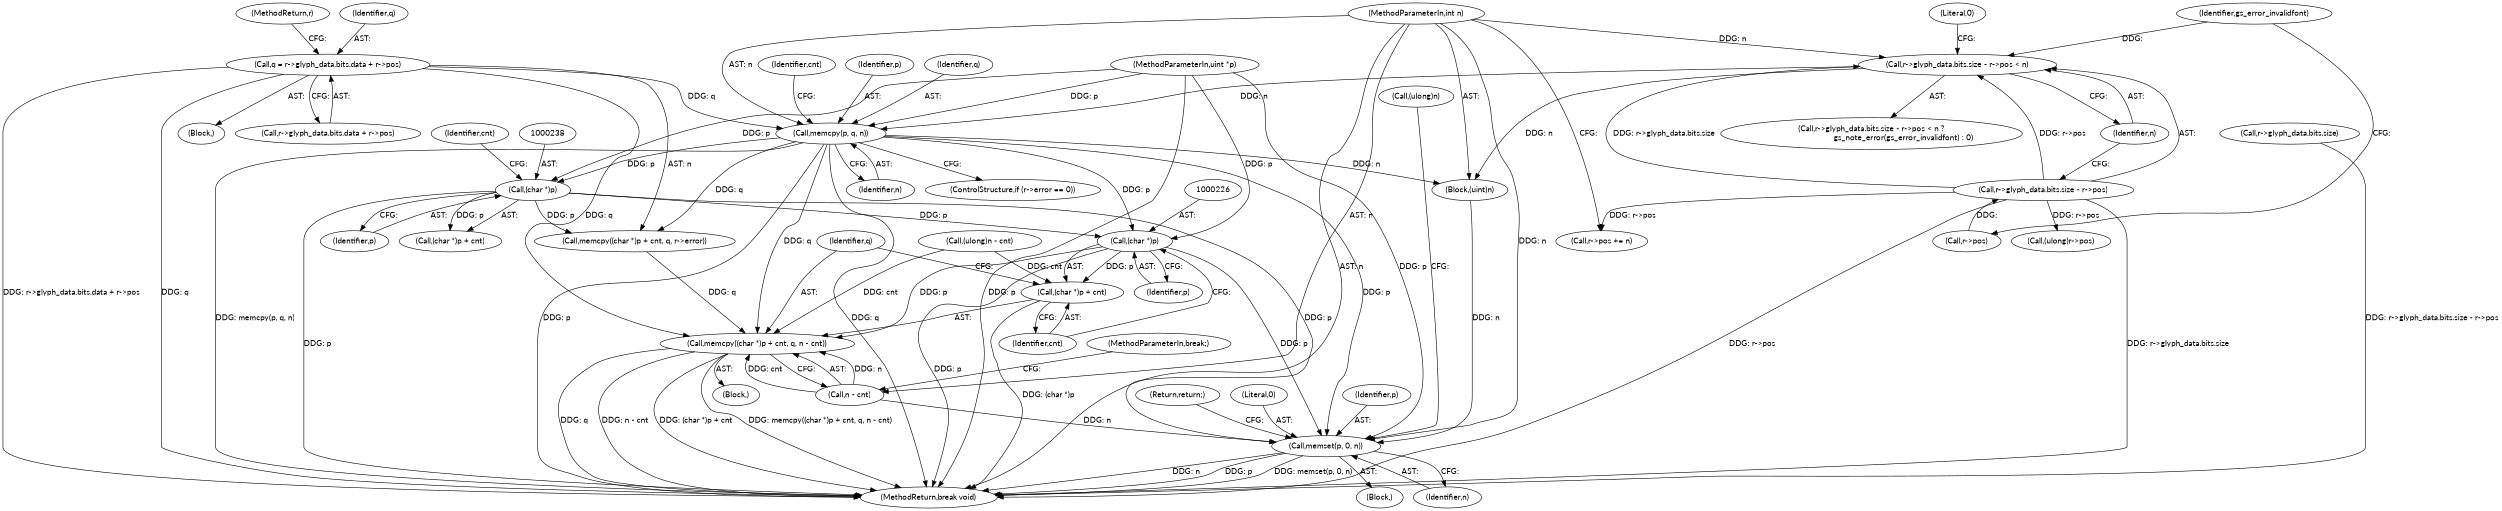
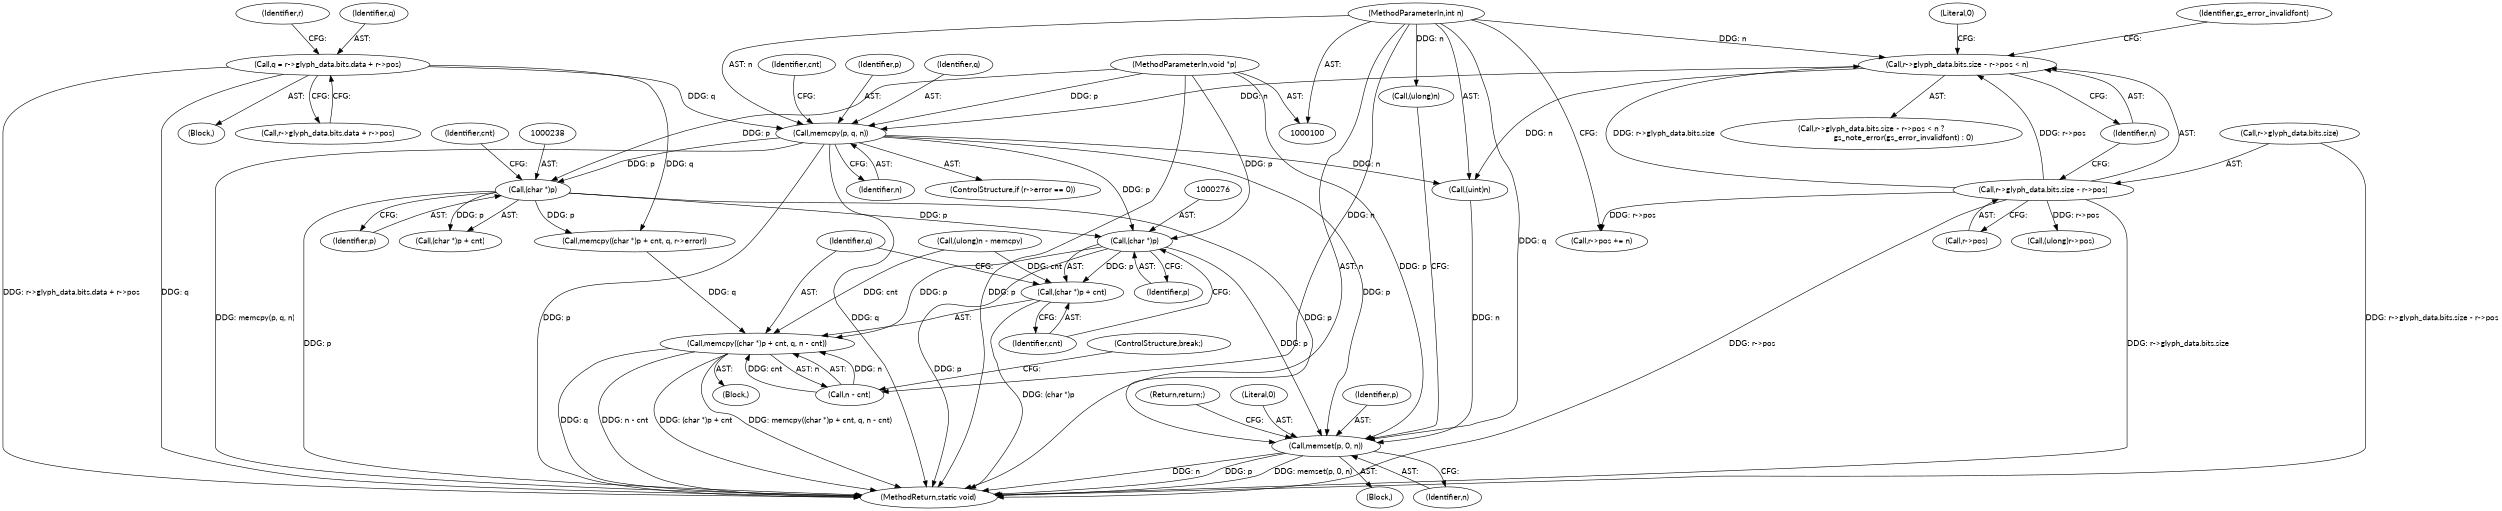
node "(MethodReturn,r)": label "(MethodReturn,r)" -> "(Identifier,r)"
edge "(Identifier,gs_error_invalidfont)" -> "(Call,r->glyph_data.bits.size - r->pos < n)": label "DDG: " -> "CFG: "
edge "(MethodParameterIn,int n)" -> "(Call,(ulong)n)": added, label "DDG: n"
node "(MethodParameterIn,uint *p)": label "(MethodParameterIn,uint *p)" -> "(MethodParameterIn,void *p)"
edge "(Call,r->glyph_data.bits.data + r->pos)" -> "(Call,q = r->glyph_data.bits.data + r->pos)": label "AST: " -> "CFG: "
node "1000100": added
edge "(Call,q = r->glyph_data.bits.data + r->pos)" -> "(Call,memcpy((char *)p + cnt, q, r->error))": label "AST: n" -> "DDG: q"
edge "(Call,memcpy(p, q, n))" -> "(ControlStructure,if (r->error == 0))": label "CFG: " -> "AST: "
edge "(Call,r->glyph_data.bits.size)" -> "(Call,r->glyph_data.bits.size - r->pos)": added, label "AST:"
edge "(Call,memcpy(p, q, n))" -> "(Call,memcpy((char *)p + cnt, q, r->error))": removed, label "DDG: q"
edge "(Call,q = r->glyph_data.bits.data + r->pos)" -> "(Call,memcpy((char *)p + cnt, q, n - cnt))": removed, label "DDG: q"
node "1000226": label "1000226" -> "1000276"
node "(Block,(uint)n)": label "(Block,(uint)n)" -> "(Call,(uint)n)"
edge "(Identifier,gs_error_invalidfont)" -> "(Call,r->pos)": now "(Call,r->glyph_data.bits.size - r->pos)" -> "(Call,r->pos)"
edge "(MethodParameterIn,int n)" -> "(Call,n - cnt)": label "AST: n" -> "DDG: n"
edge "(Call,r->pos)" -> "(Call,r->glyph_data.bits.size - r->pos)": label "DDG: " -> "AST: "
edge "(Call,memcpy(p, q, n))" -> "(Call,memcpy((char *)p + cnt, q, n - cnt))": removed, label "DDG: q"
node "(Call,(ulong)n - cnt)": label "(Call,(ulong)n - cnt)" -> "(Call,(ulong)n - memcpy)"
edge "(MethodParameterIn,int n)" -> "(Call,memset(p, 0, n))": label "DDG: n" -> "DDG: q"
node "(MethodParameterIn,break;)": label "(MethodParameterIn,break;)" -> "(ControlStructure,break;)"
edge "(Call,memcpy((char *)p + cnt, q, n - cnt))" -> "(Call,n - cnt)": label "CFG: " -> "AST: n"
edge "(Call,n - cnt)" -> "(Call,memset(p, 0, n))": removed, label "DDG: n"
node "(MethodReturn,break void)": label "(MethodReturn,break void)" -> "(MethodReturn,static void)"
